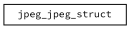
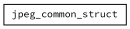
node "jpeg_jpeg_struct": label "jpeg_jpeg_struct" -> "jpeg_common_struct"
